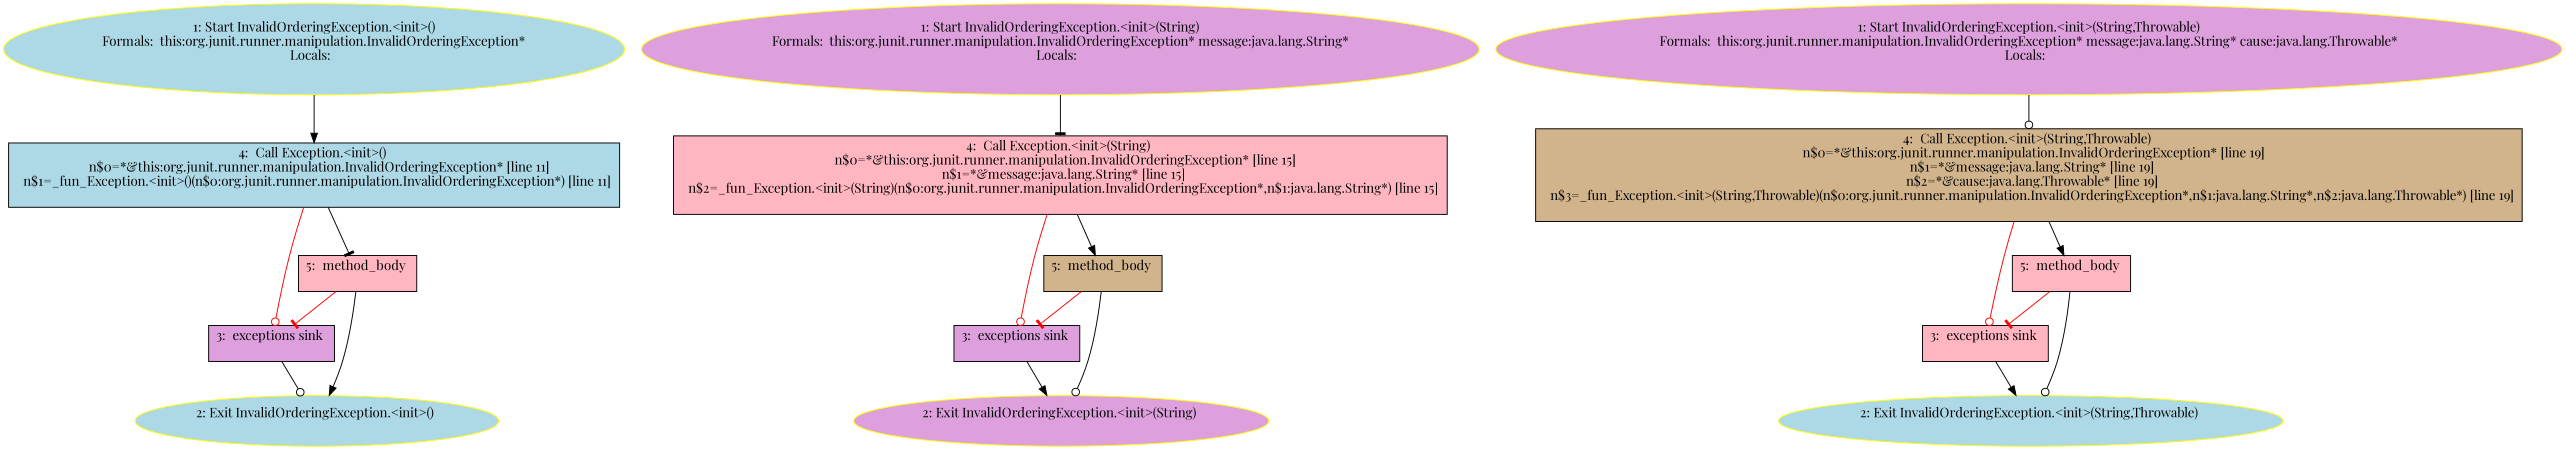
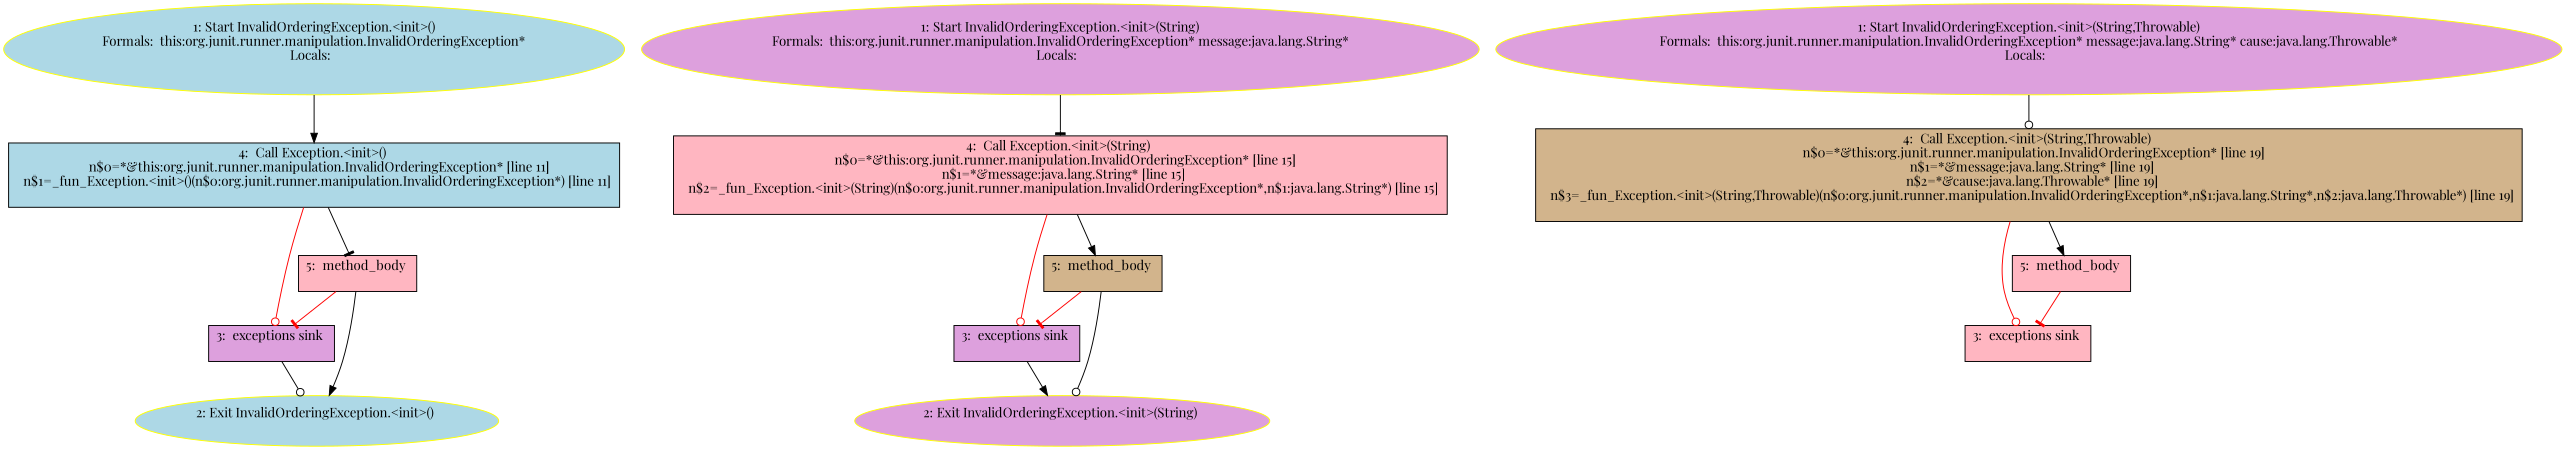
node "2: Exit InvalidOrderingException.<init>(String,Throwable)": removed
